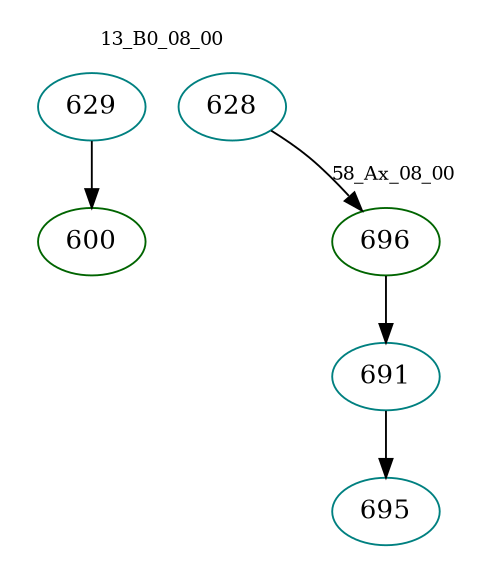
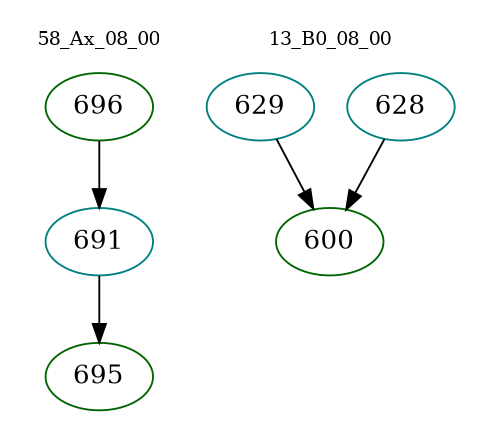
edge "628" -> "696": now "628" -> "600"
node "695": color teal -> darkgreen
